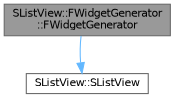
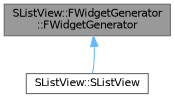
edge "SListView::FWidgetGenerator ::FWidgetGenerator" -> "SListView::SListView": reversed
